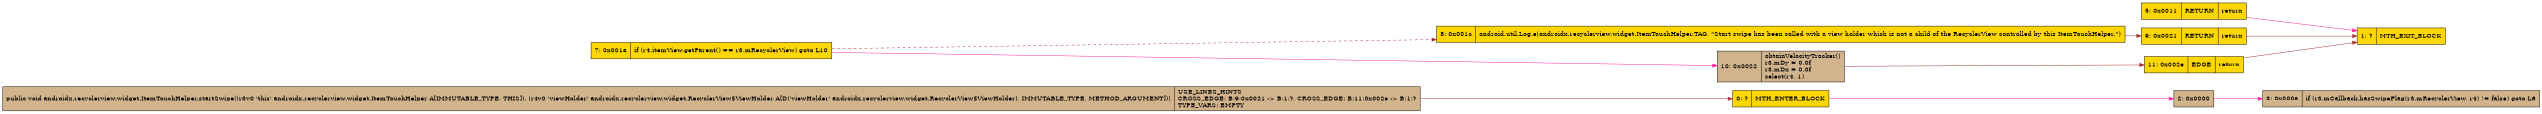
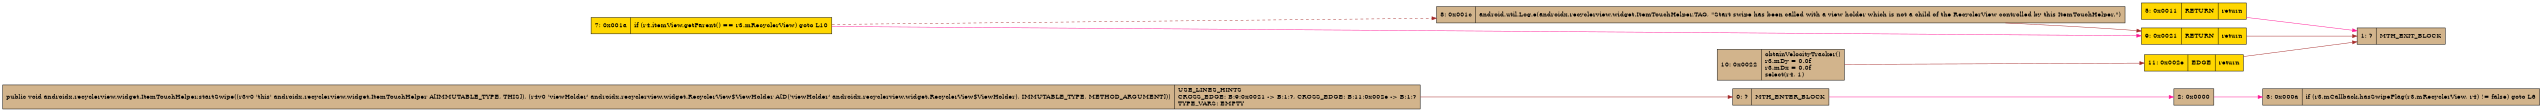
node "8: 0x001c": fillcolor gold -> tan
node "1: ?": fillcolor gold -> tan
edge "7: 0x001a" -> "10: 0x0022": now "7: 0x001a" -> "9: 0x0021"
node "0: ?": fillcolor gold -> tan
